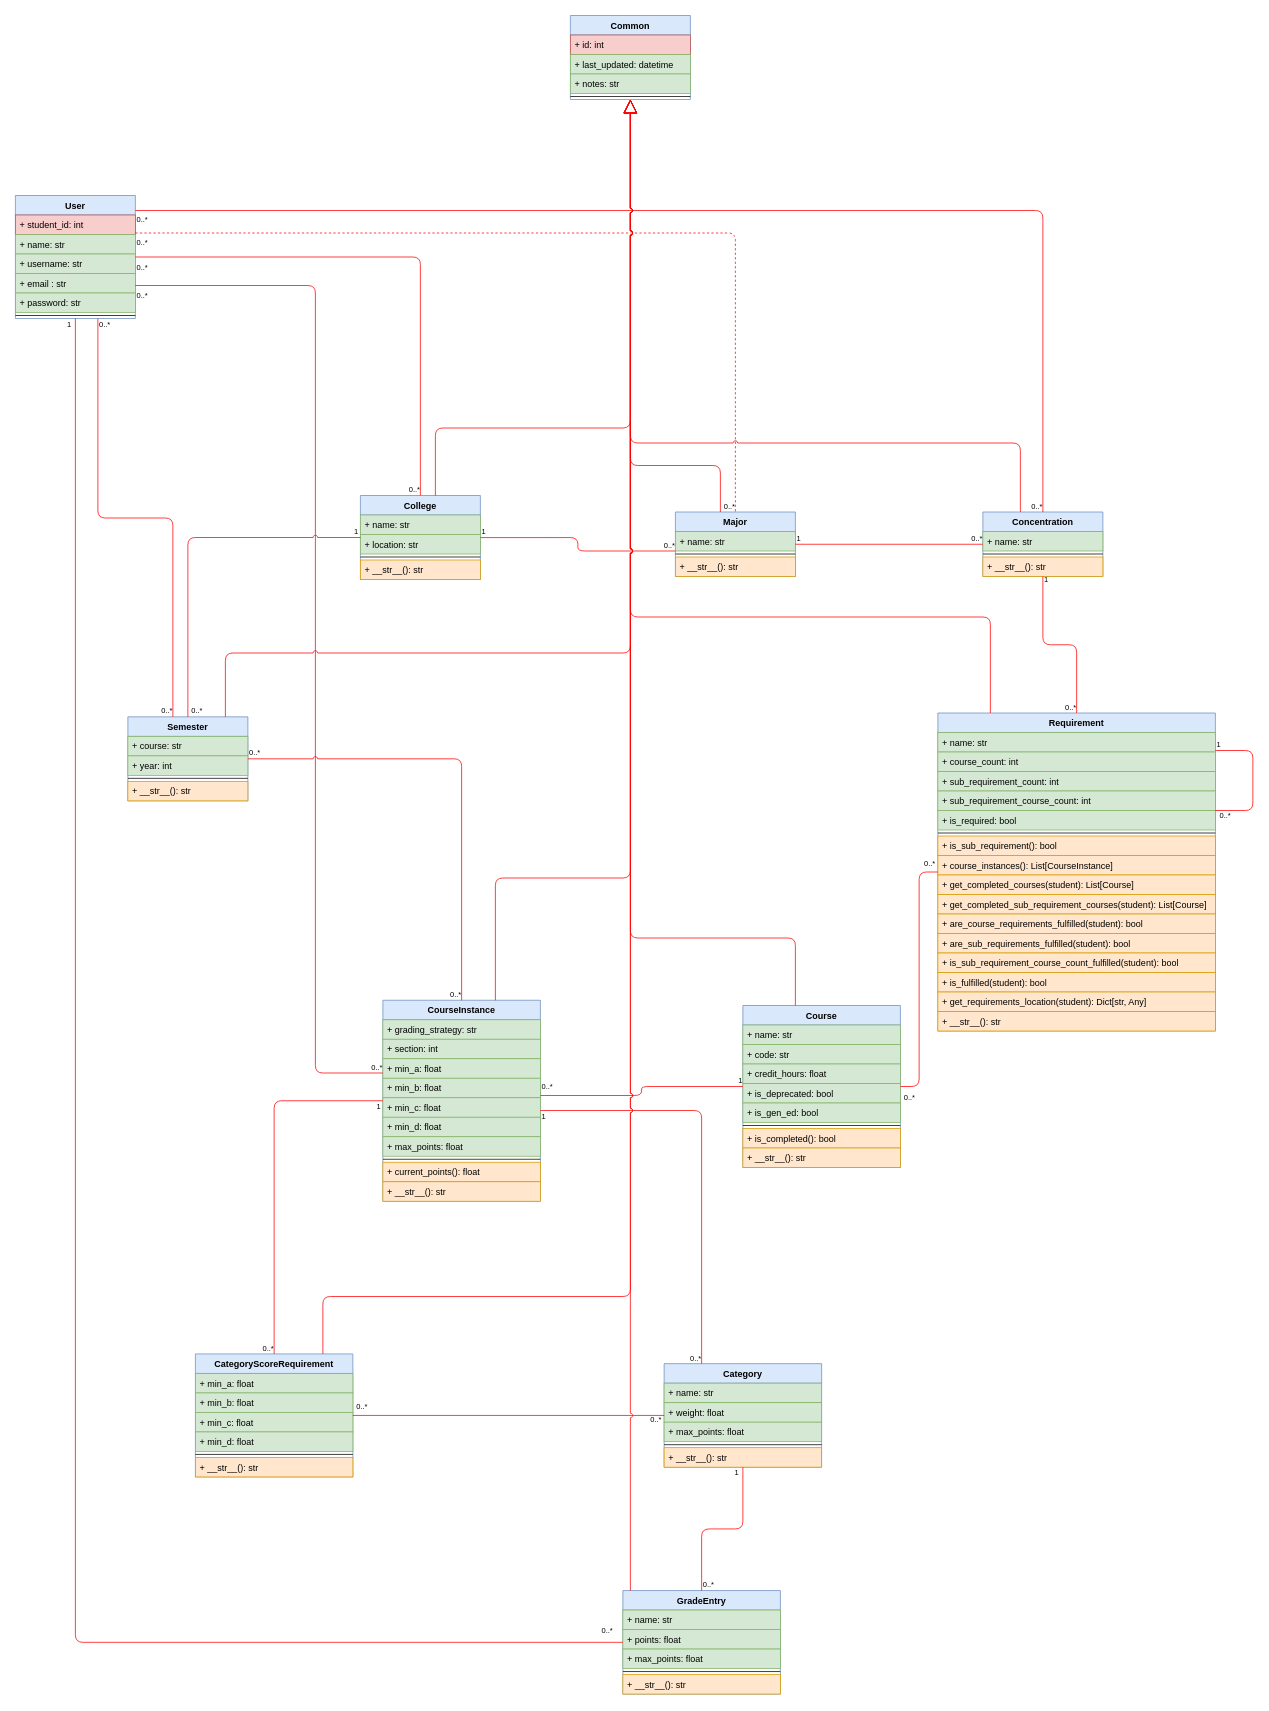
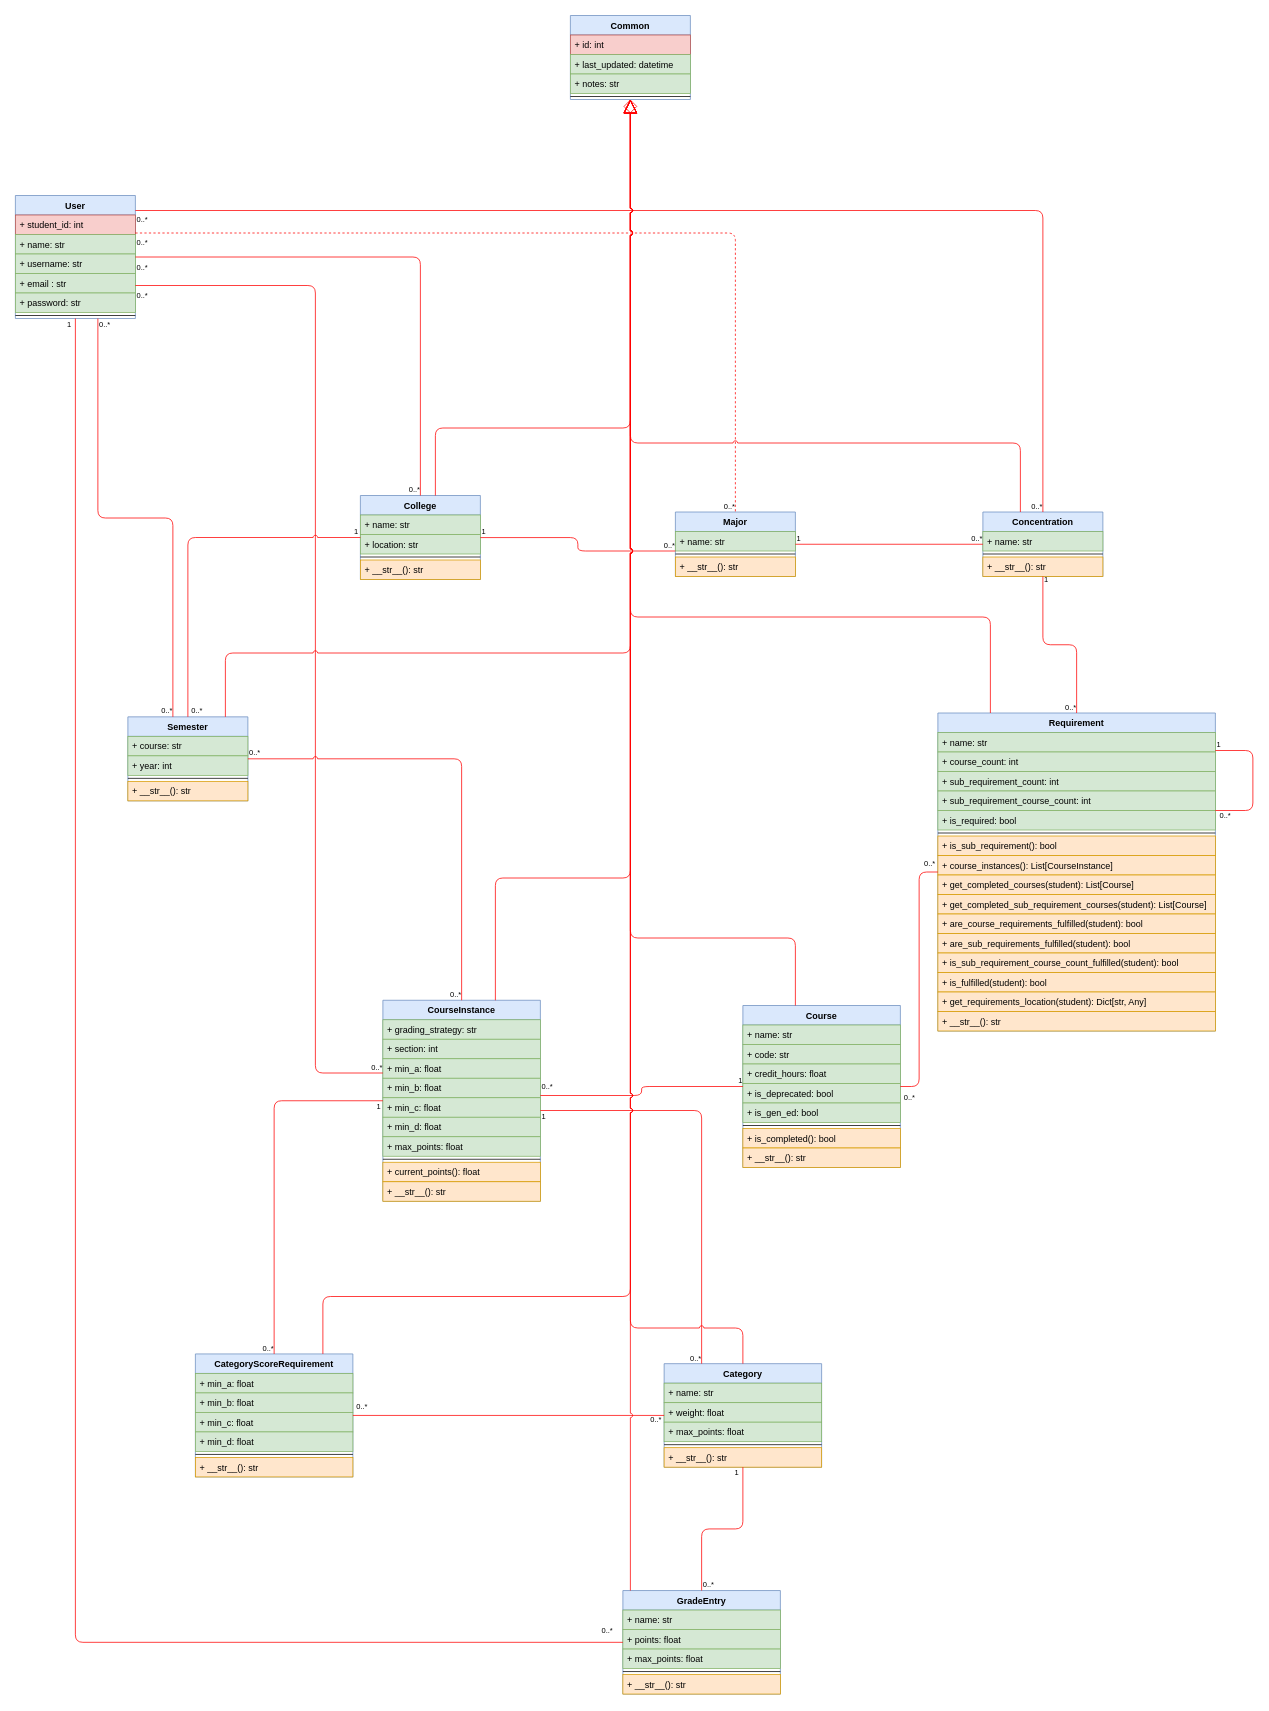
edge "Major" -> "Common": removed
edge "Course" -> "Common": arrowhead block -> diamond
edge "Category" -> "Common": added
